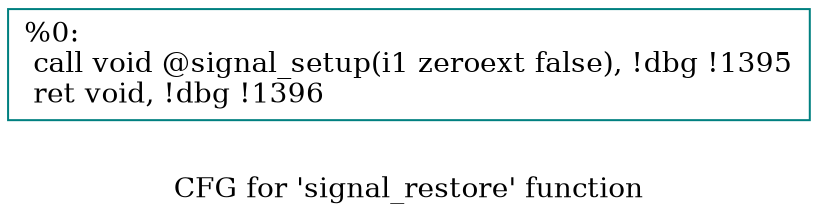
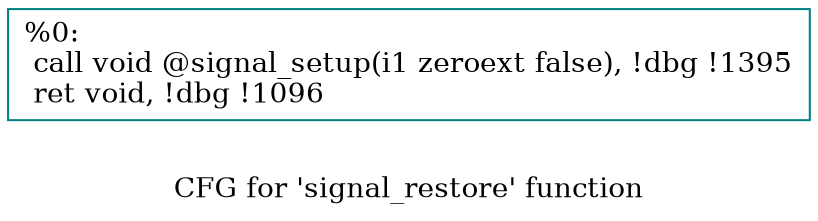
node "%0:": text "ret void, !dbg !1396" -> "ret void, !dbg !1096"
